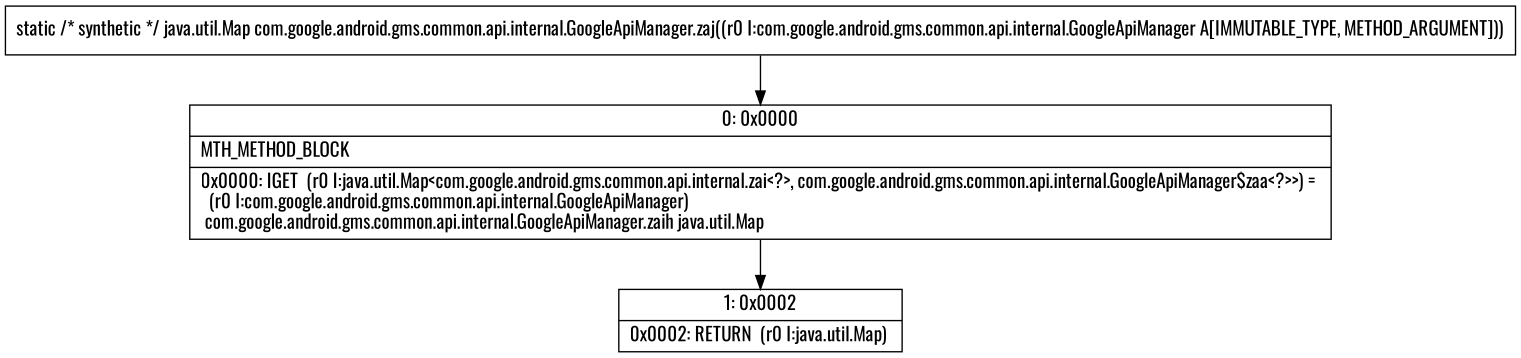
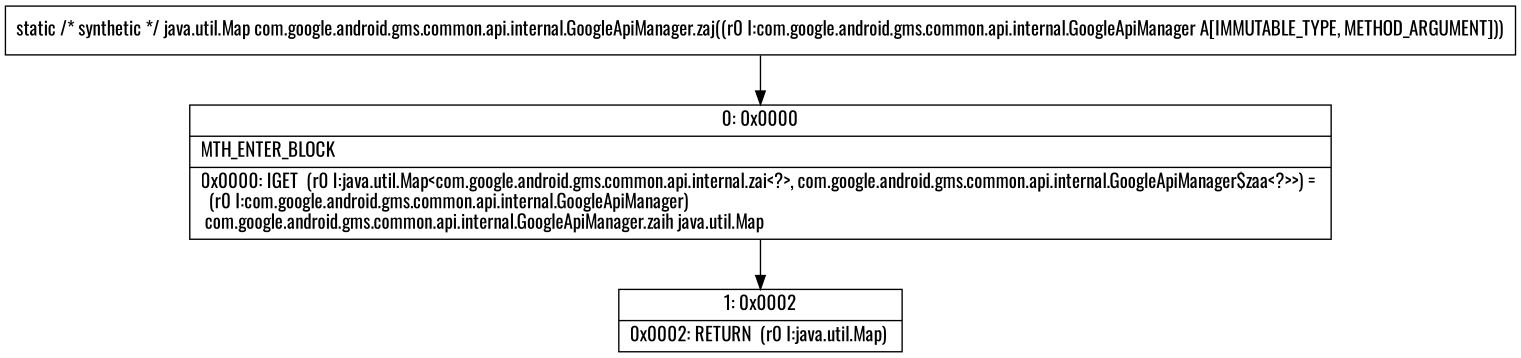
node "0: 0x0000": text "MTH_METHOD_BLOCK" -> "MTH_ENTER_BLOCK"
